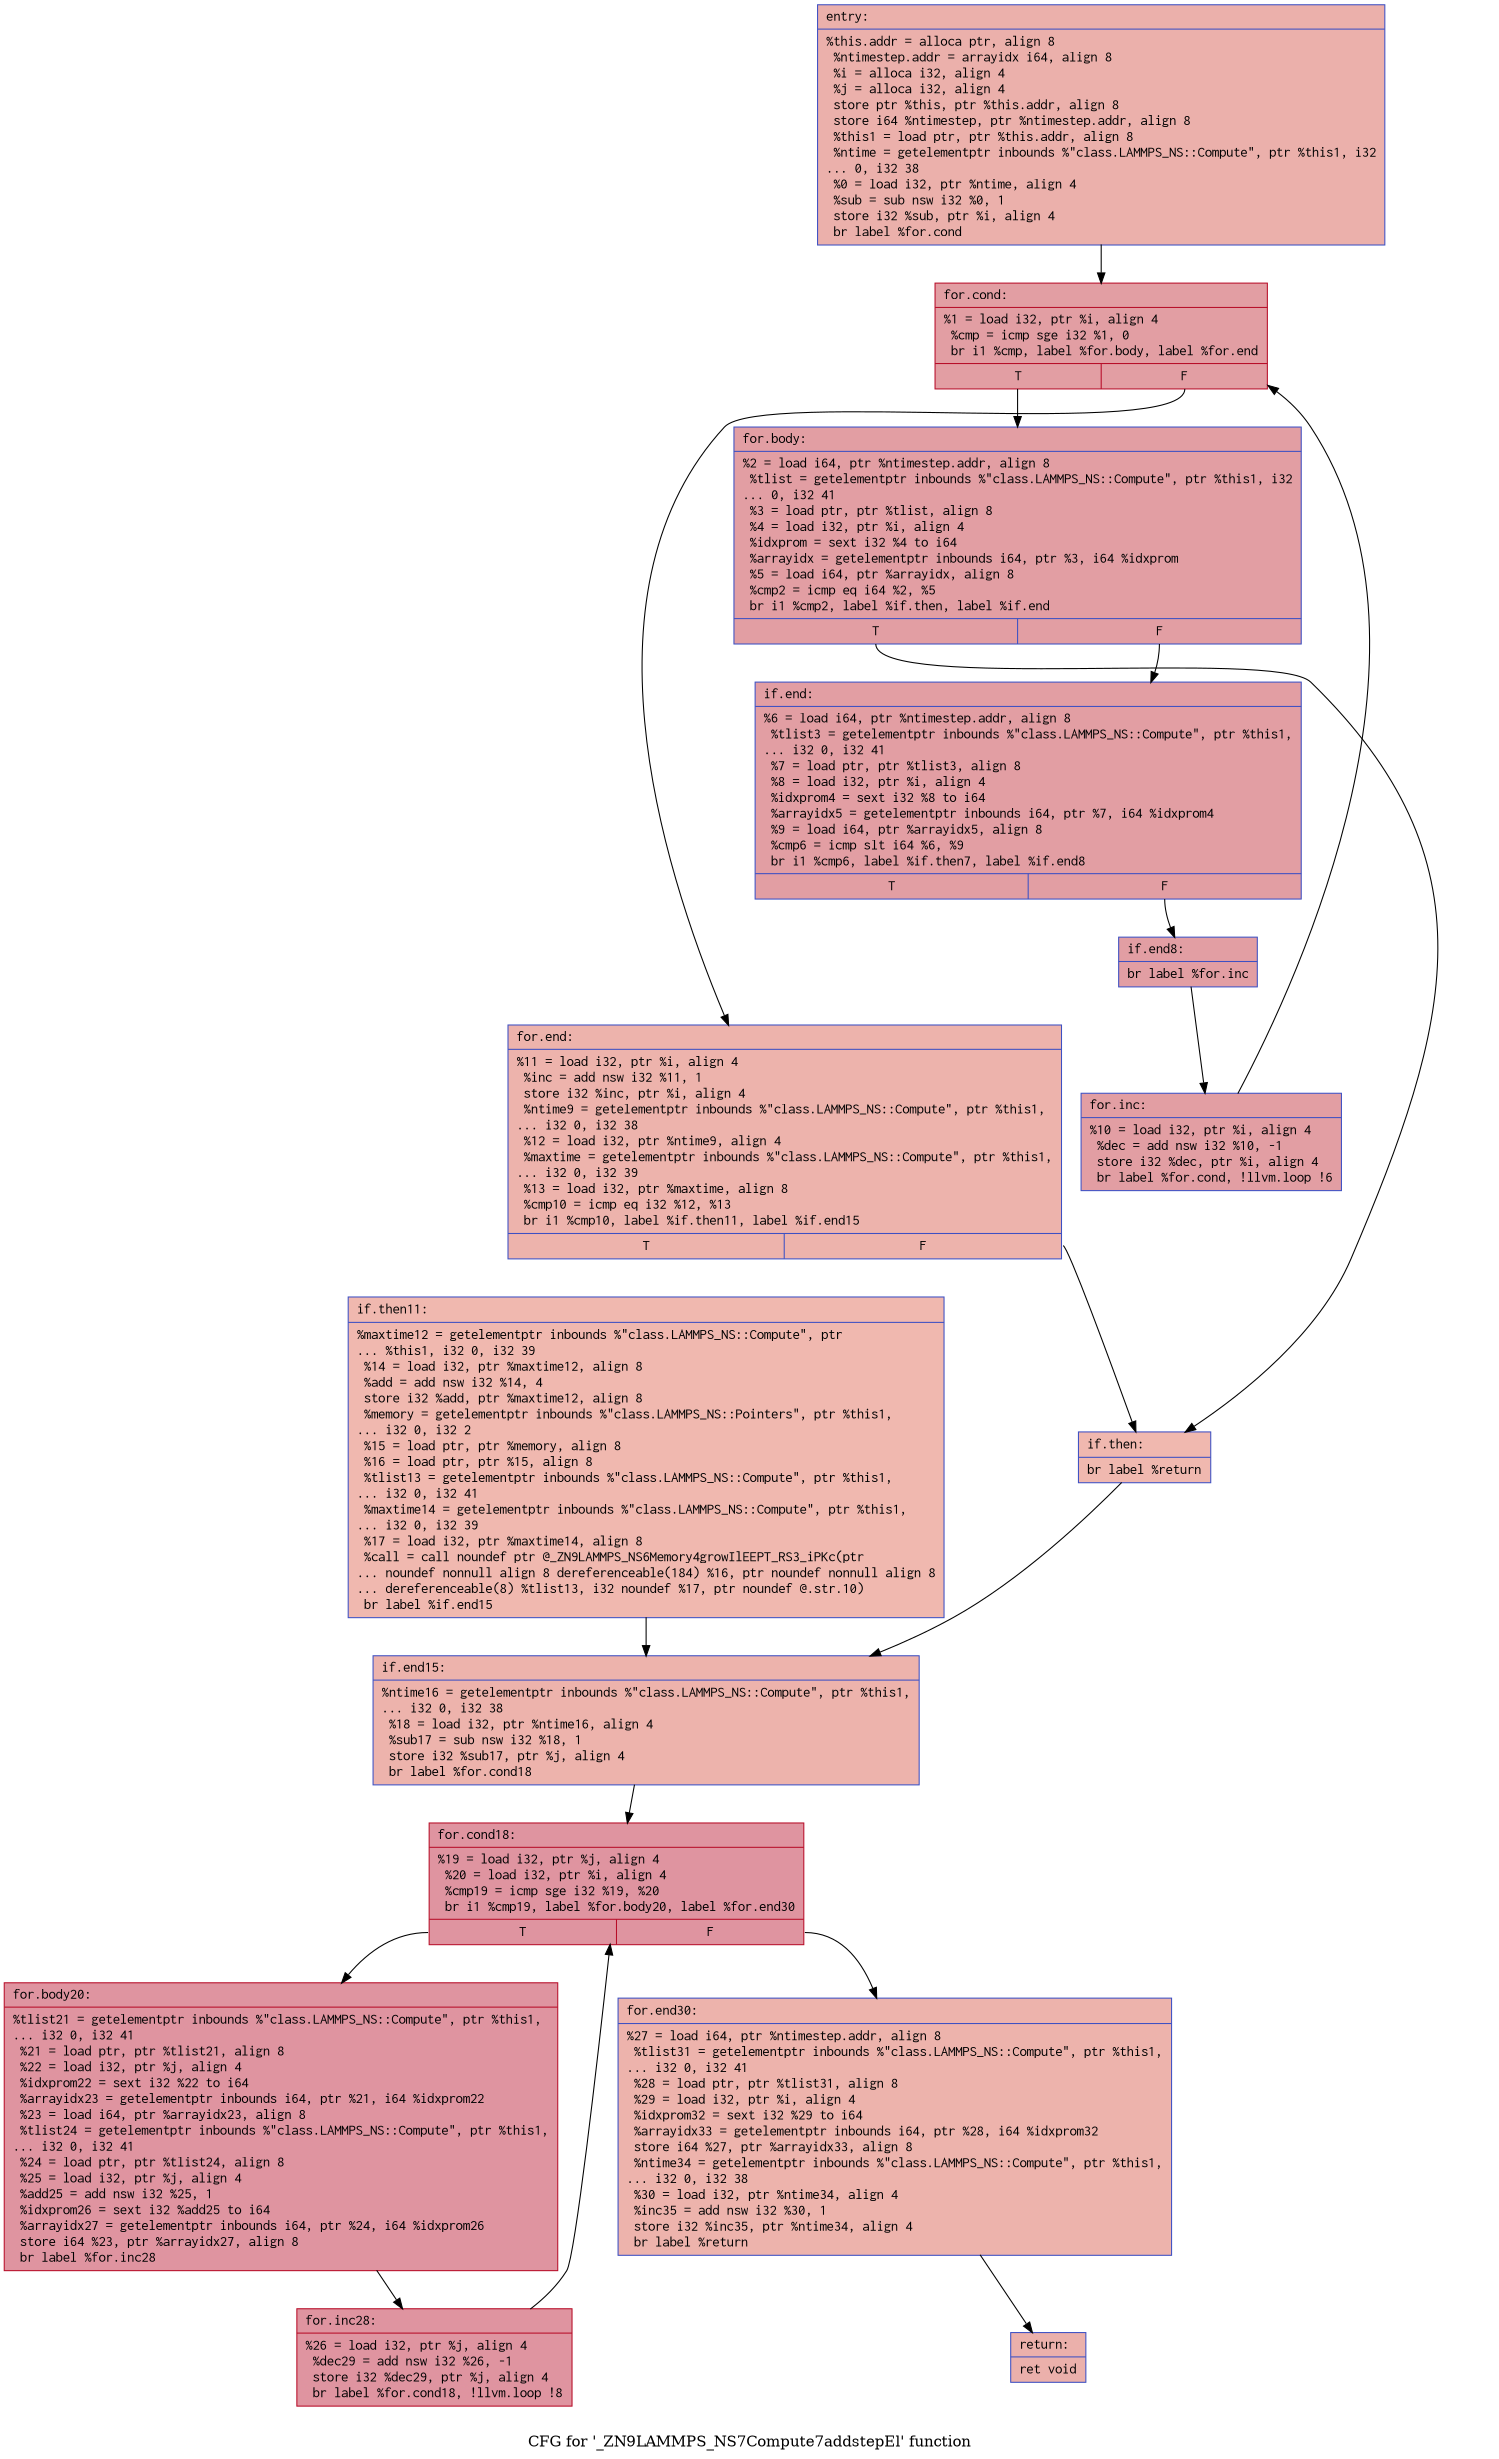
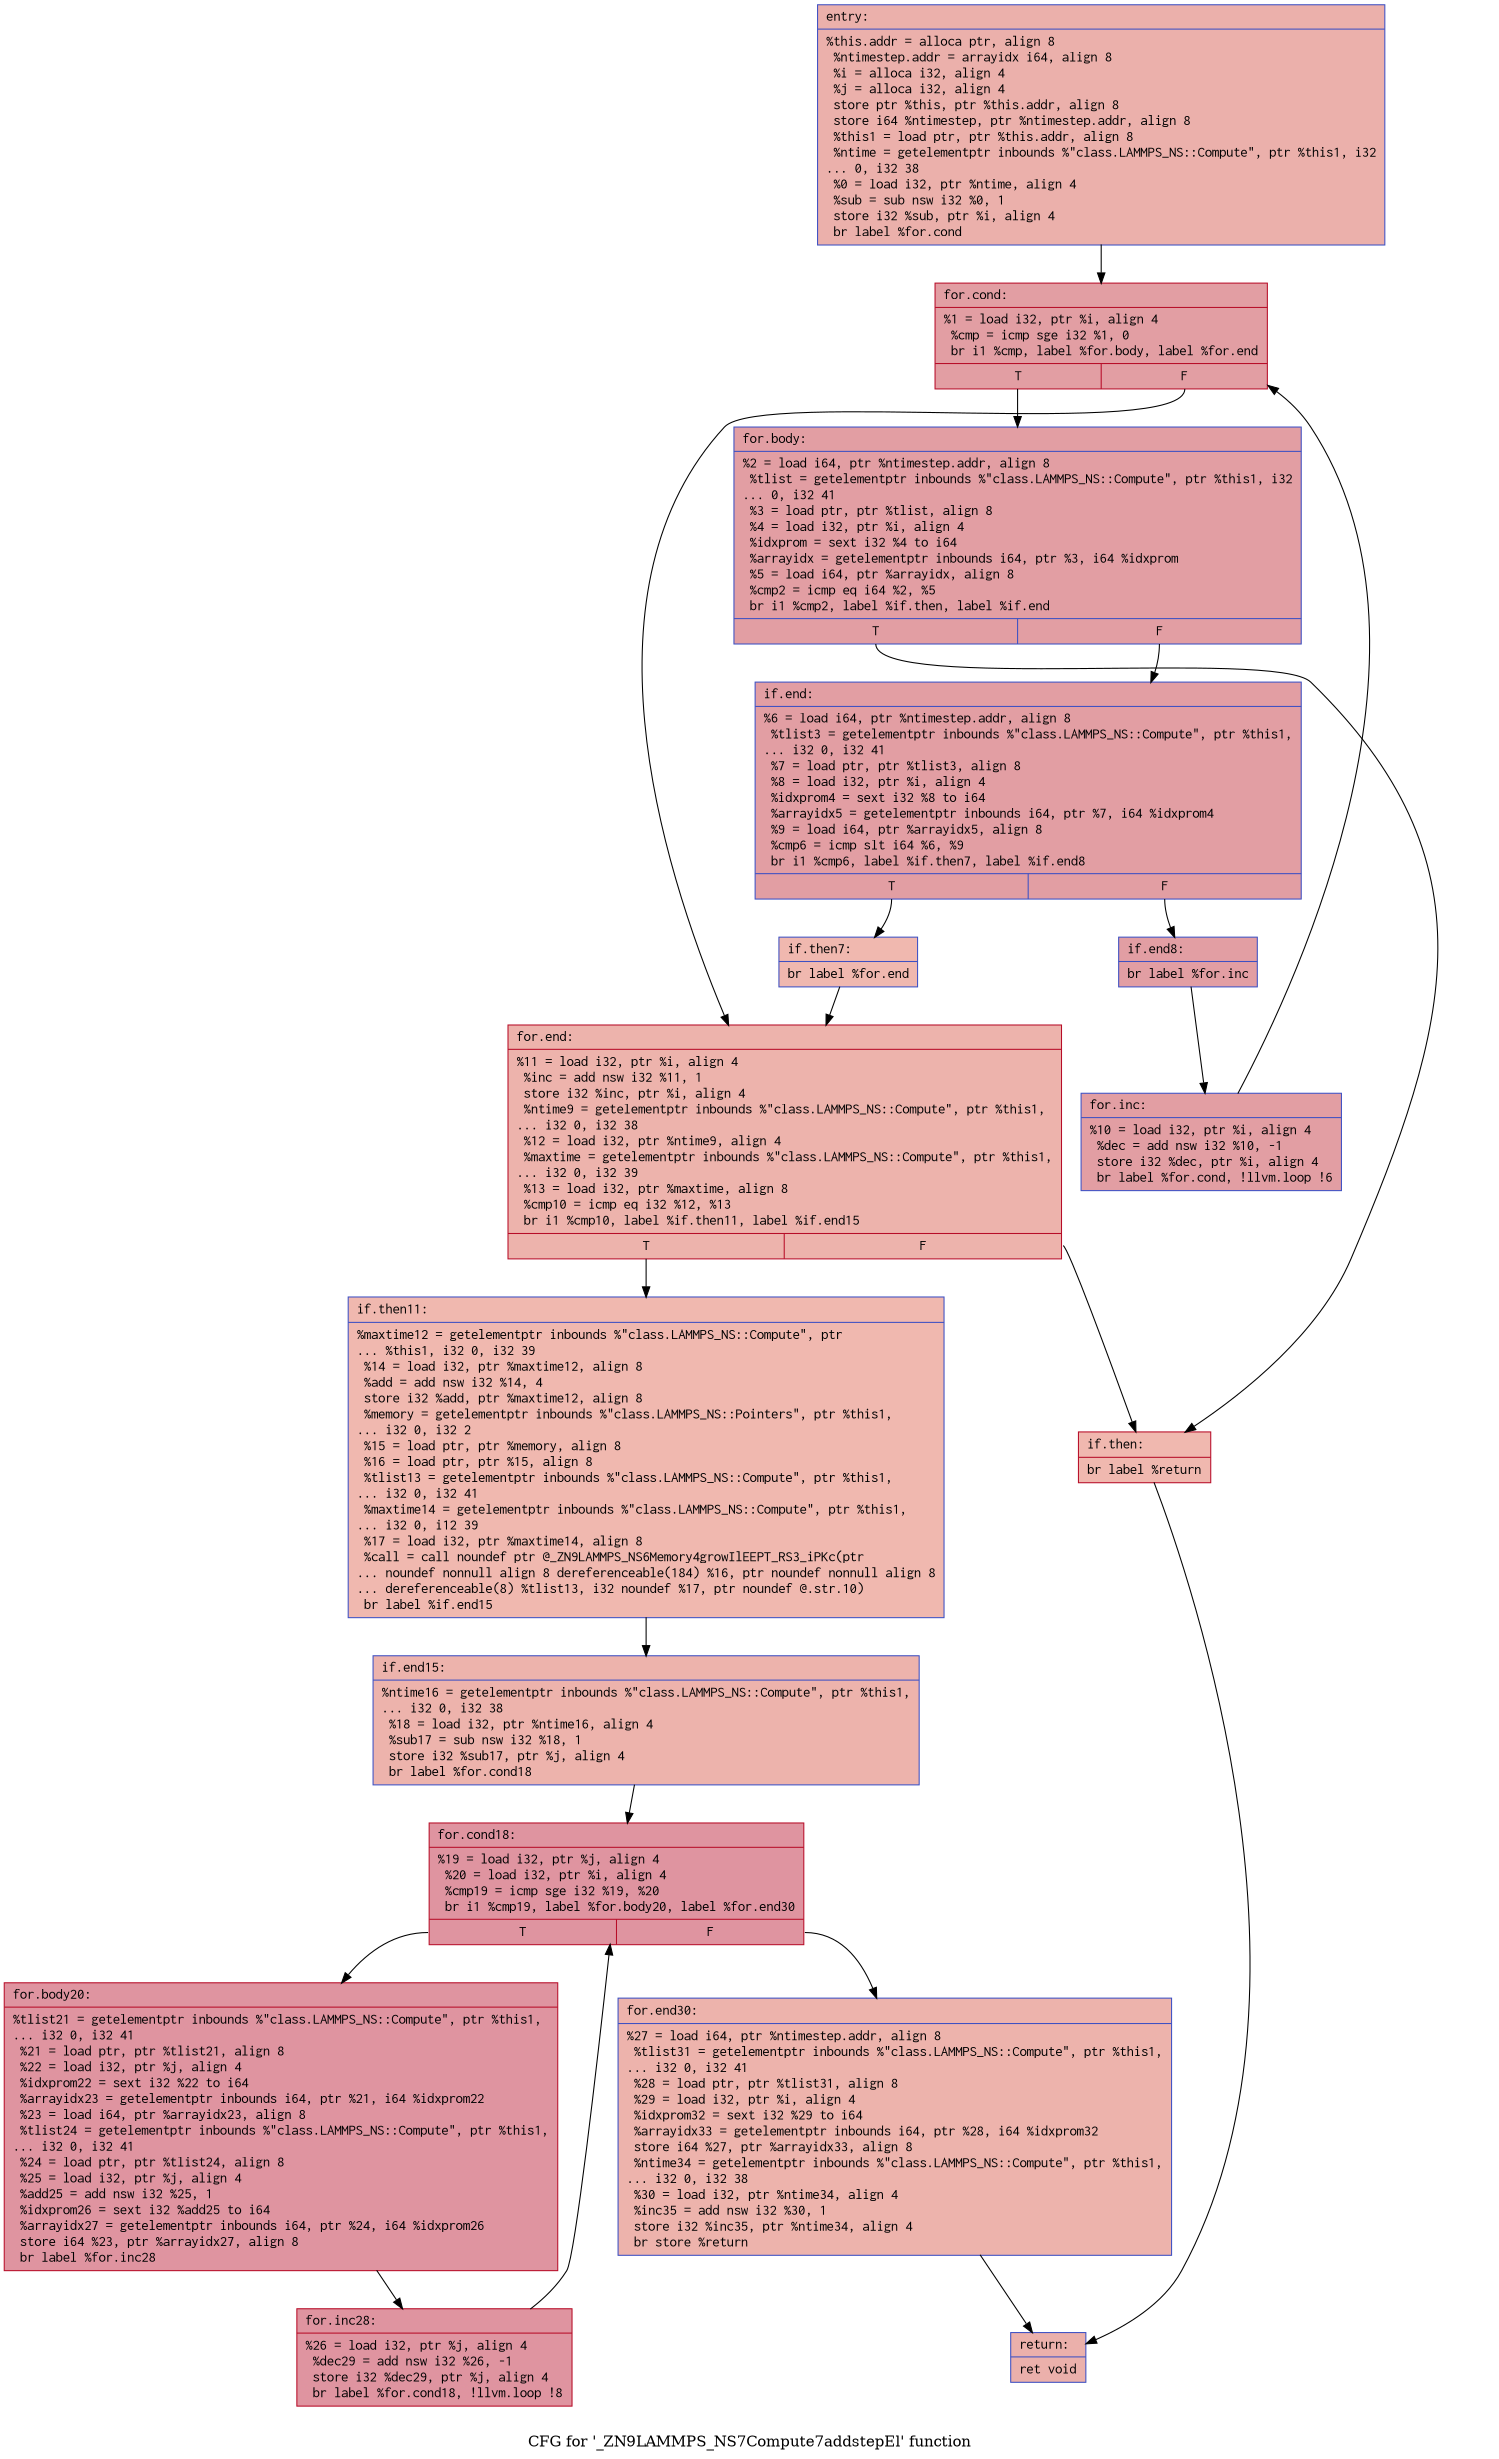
node "if.then7:": added
node "for.end:": color #3d50c3ff -> #b70d28ff
edge "for.end:" -> "if.then11:": added
node "if.then:": color #3d50c3ff -> #b70d28ff
node "if.then11:": text "... i32 0, i32 39" -> "... i32 0, i12 39"
edge "if.then:" -> "if.end15:": now "if.then:" -> "return:"
node "for.end30:": text "br label %return" -> "br store %return"
